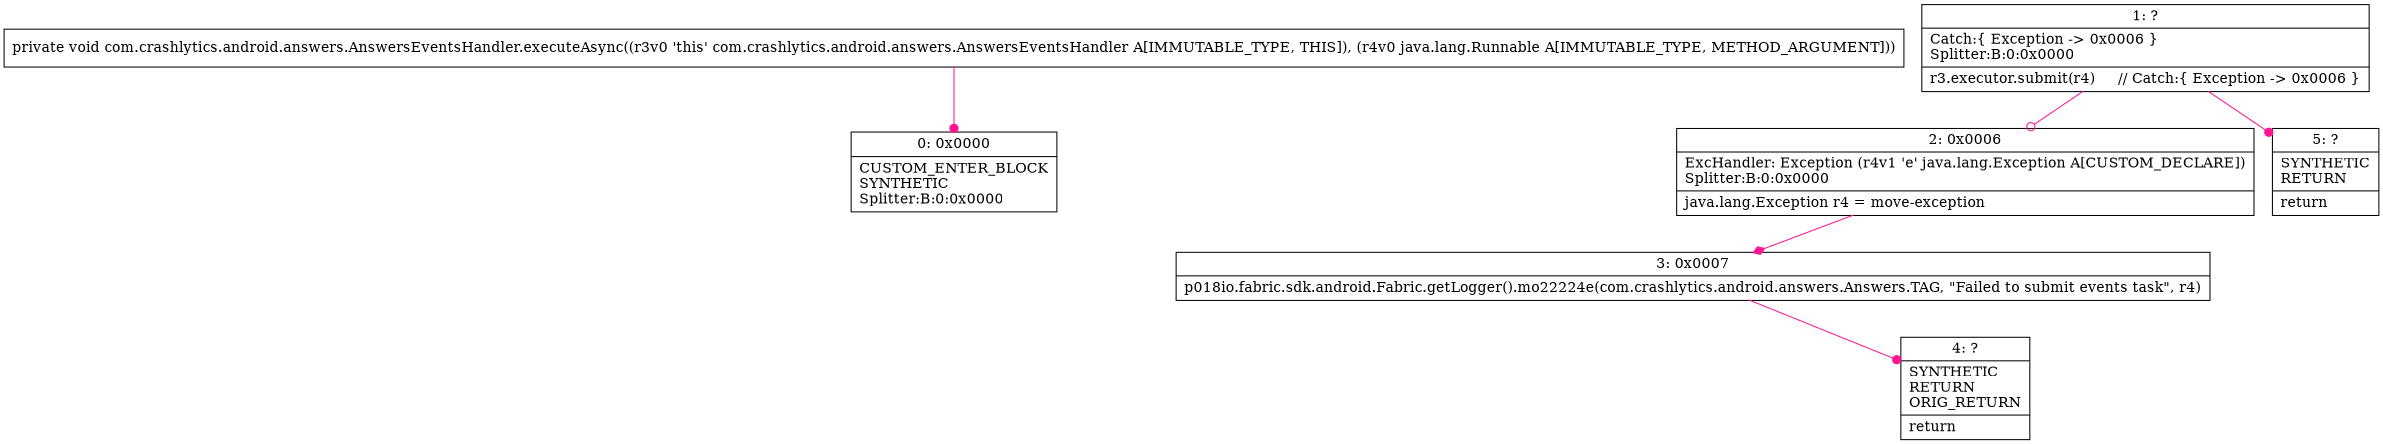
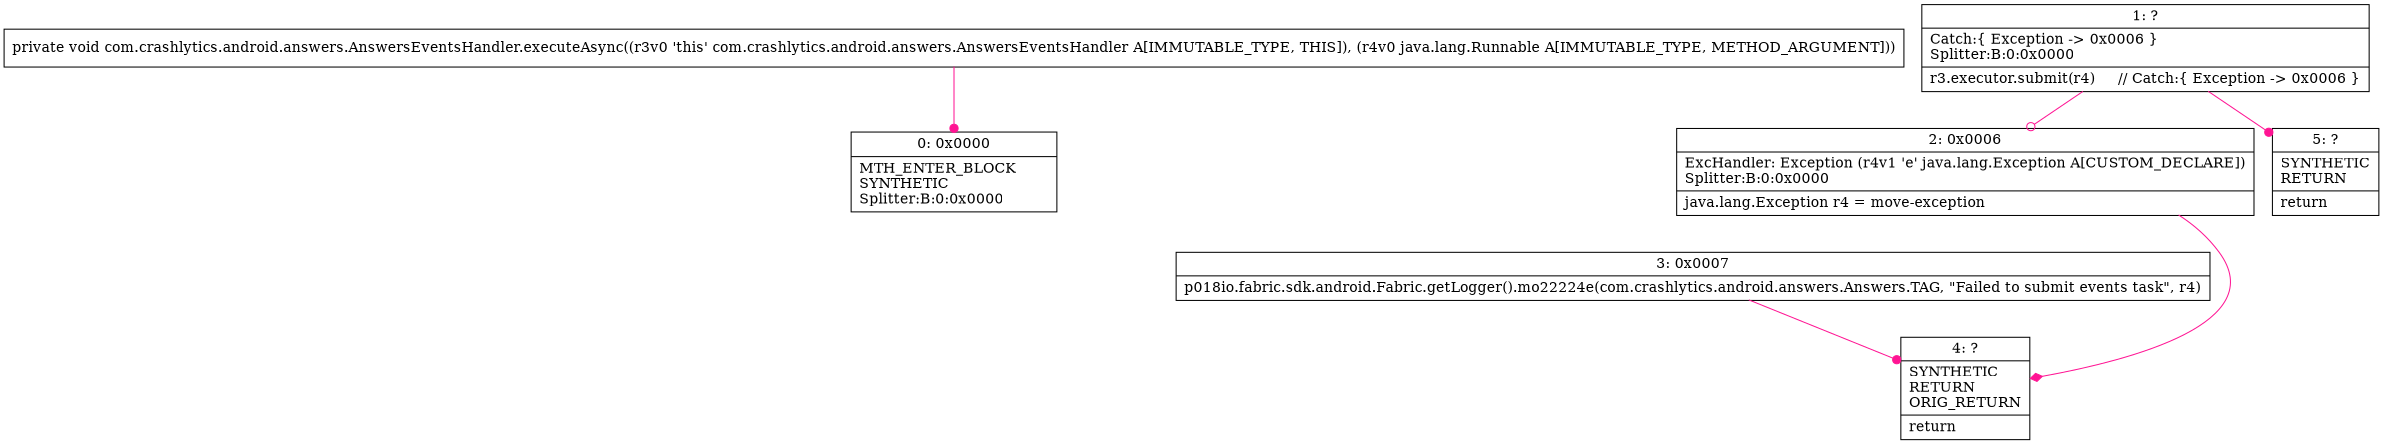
node "0: 0x0000": text "CUSTOM_ENTER_BLOCK" -> "MTH_ENTER_BLOCK"
edge "2: 0x0006" -> "3: 0x0007": now "2: 0x0006" -> "4: ?"
